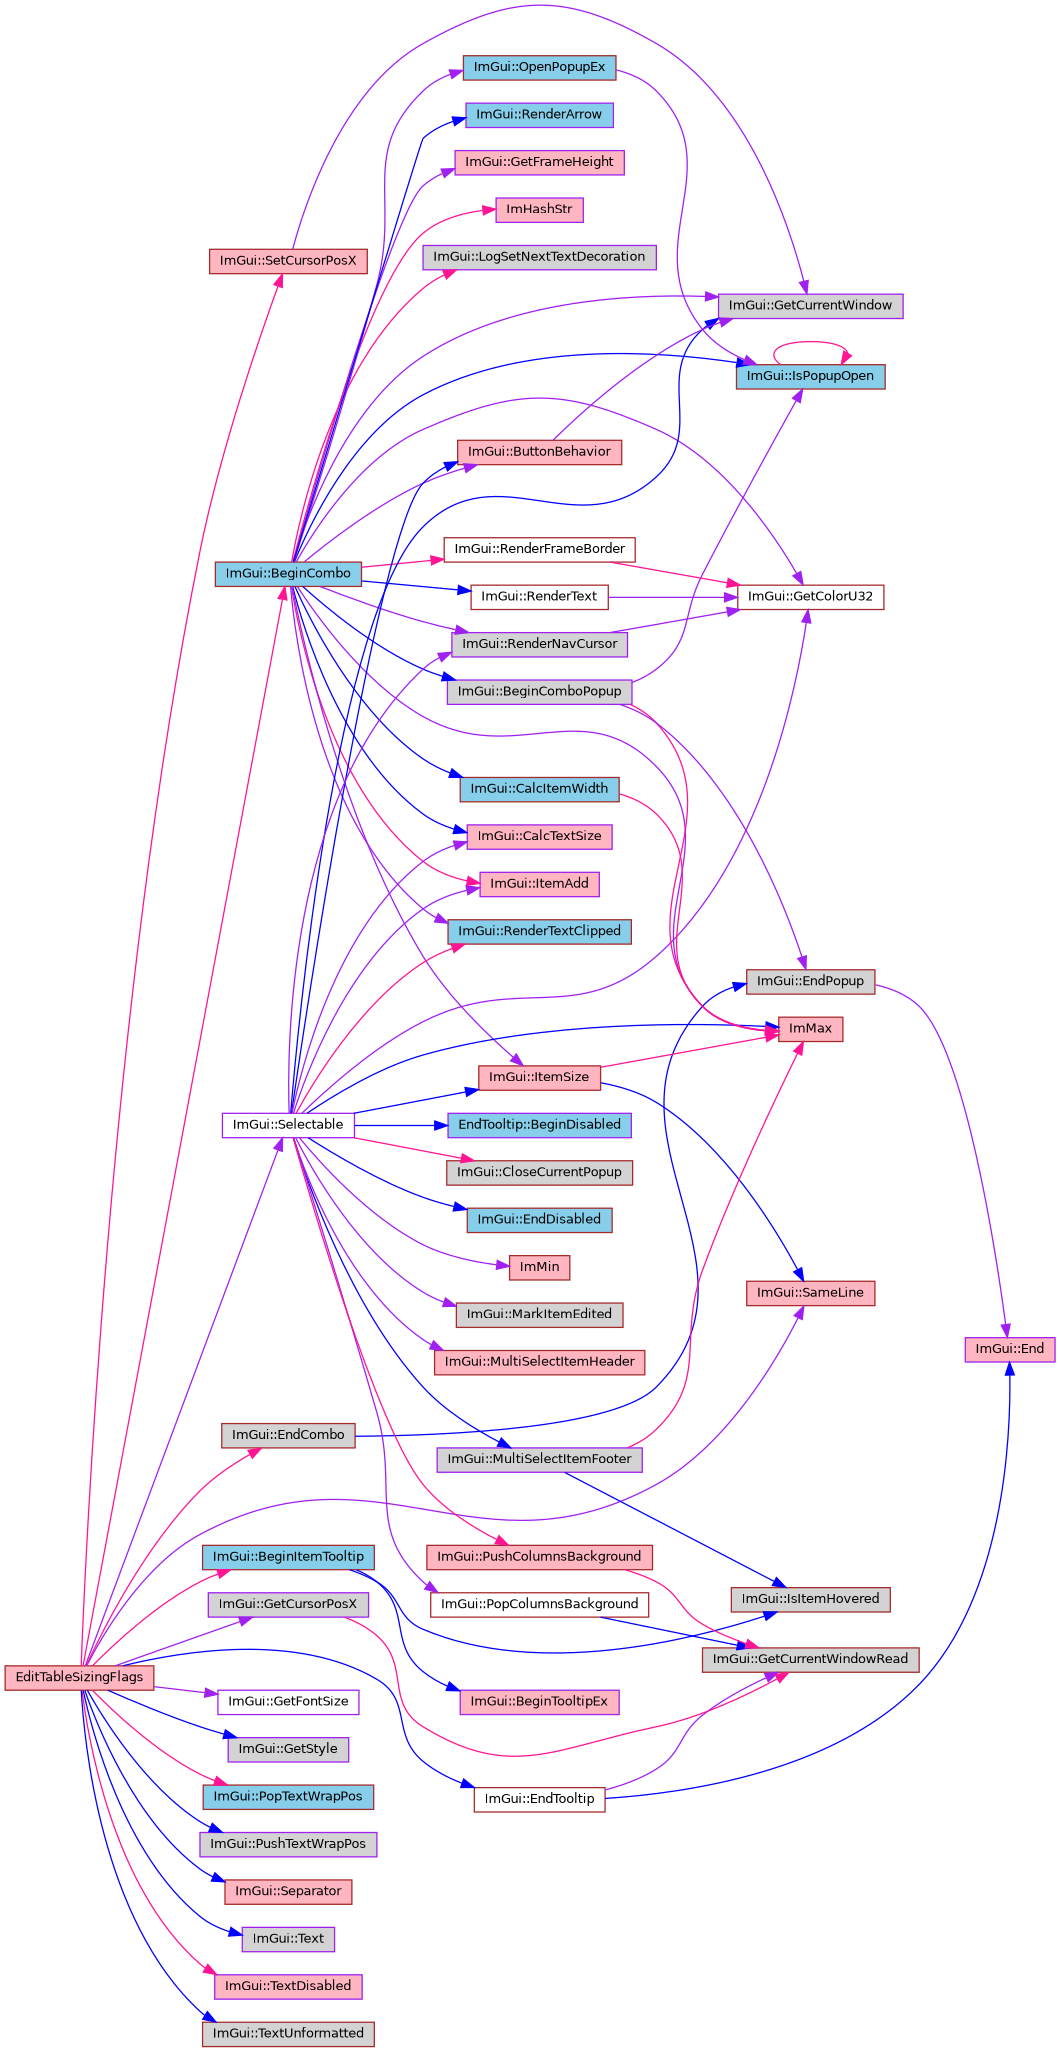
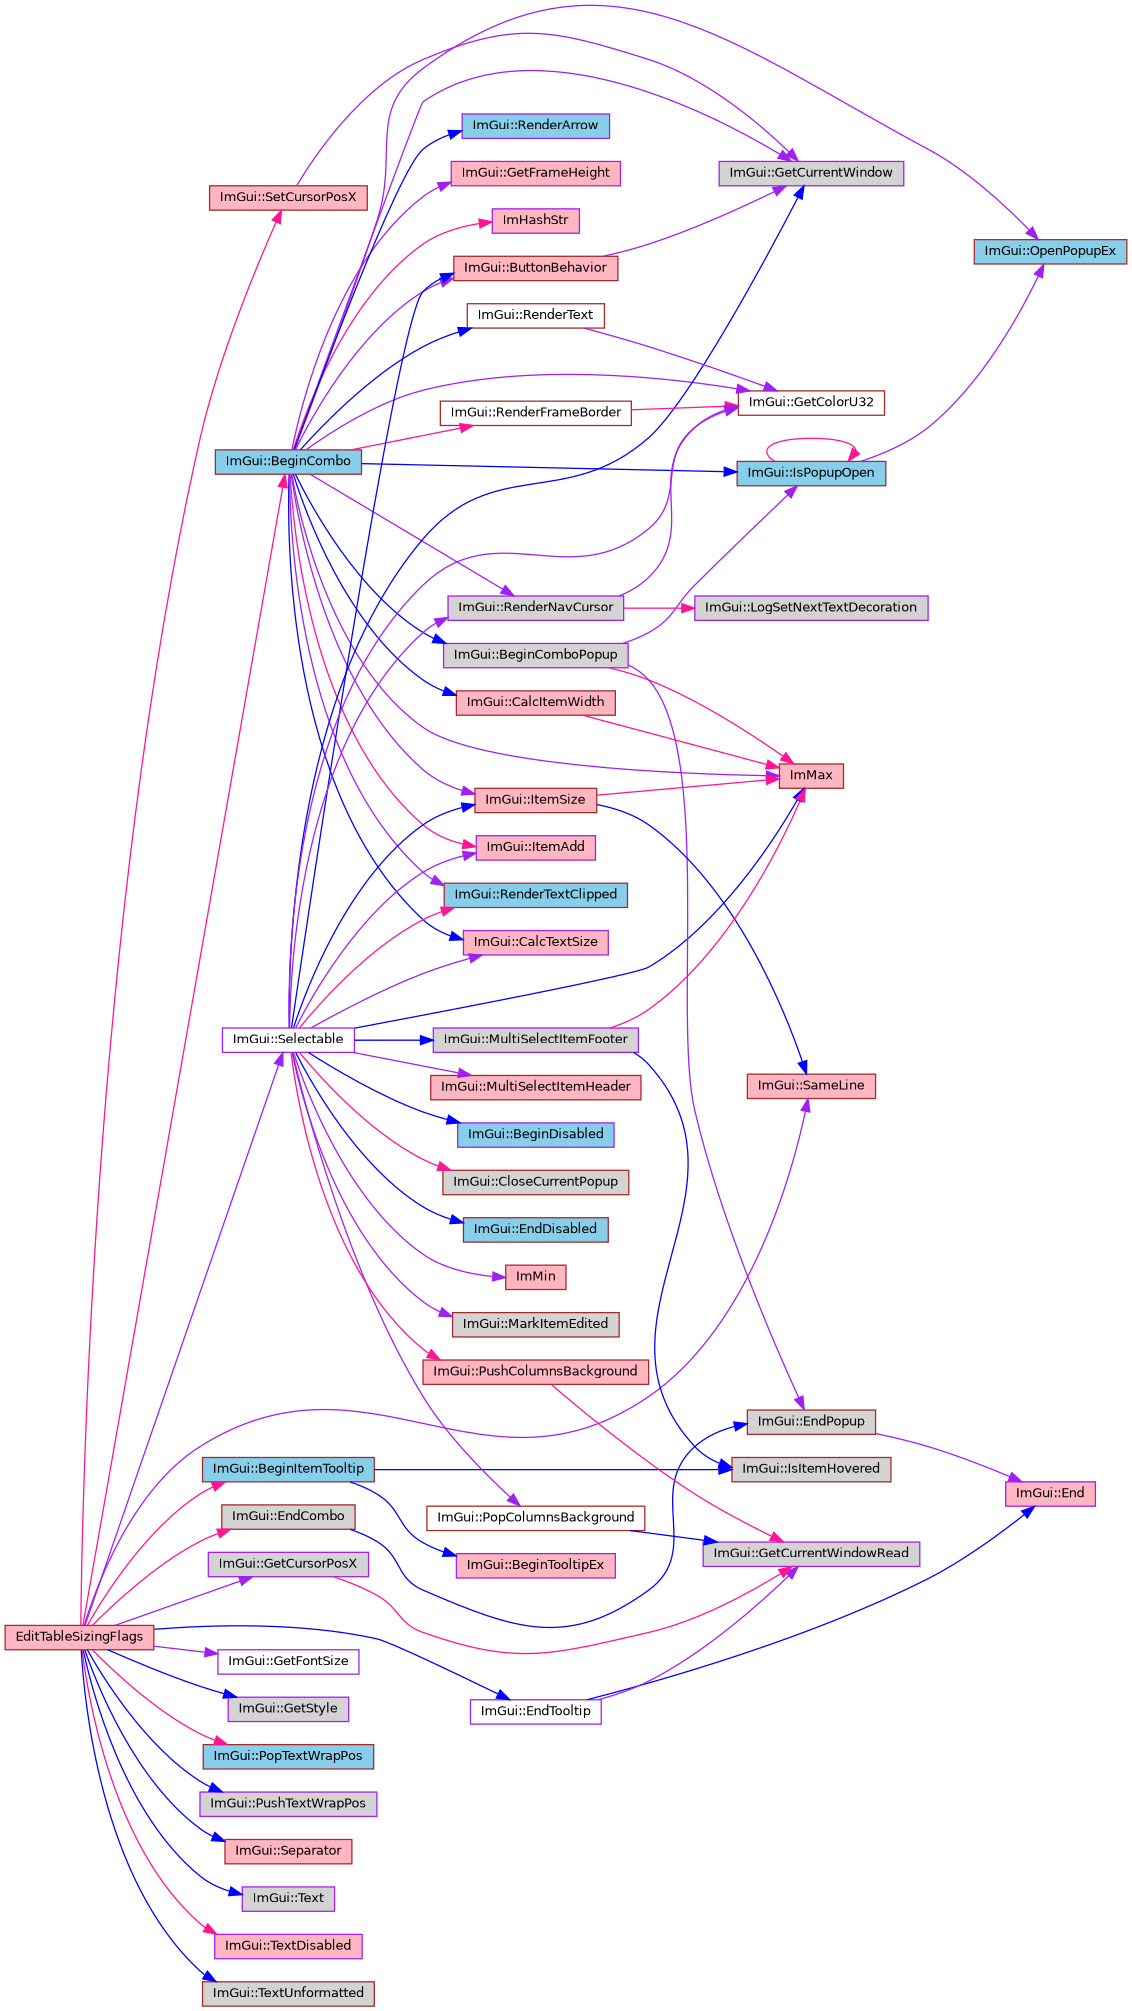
edge "ImGui::OpenPopupEx" -> "ImGui::IsPopupOpen": reversed
edge "ImGui::BeginCombo" -> "ImGui::LogSetNextTextDecoration": now "ImGui::RenderNavCursor" -> "ImGui::LogSetNextTextDecoration"
node "ImGui::CalcItemWidth": fillcolor skyblue -> lightpink
node "EndTooltip::BeginDisabled": label "EndTooltip::BeginDisabled" -> "ImGui::BeginDisabled"
node "ImGui::GetCurrentWindowRead": color brown -> purple
node "ImGui::EndTooltip": color brown -> purple
